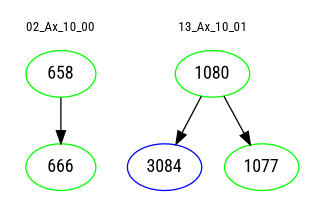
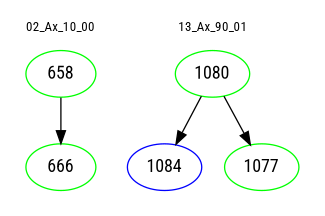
cluster "13_Ax_10_01": label "13_Ax_10_01" -> "13_Ax_90_01"
node "3084": label "3084" -> "1084"
